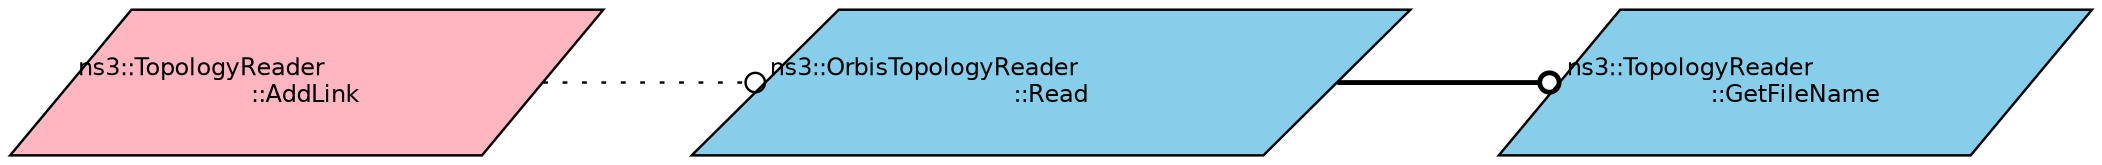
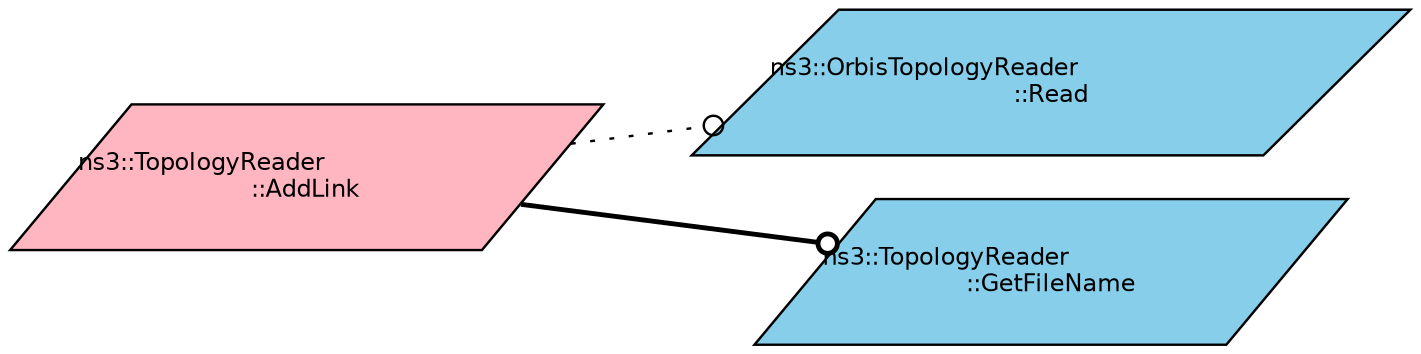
edge "ns3::OrbisTopologyReader ::Read" -> "ns3::TopologyReader ::GetFileName": now "ns3::TopologyReader ::AddLink" -> "ns3::TopologyReader ::GetFileName"
